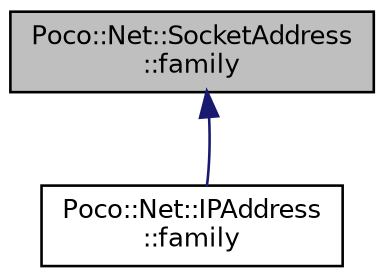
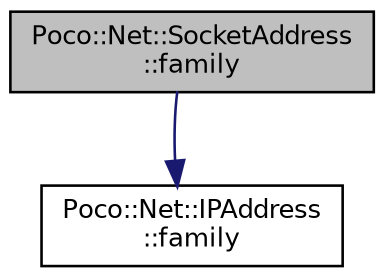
edge "Poco::Net::IPAddress ::family" -> "Poco::Net::SocketAddress ::family": reversed
